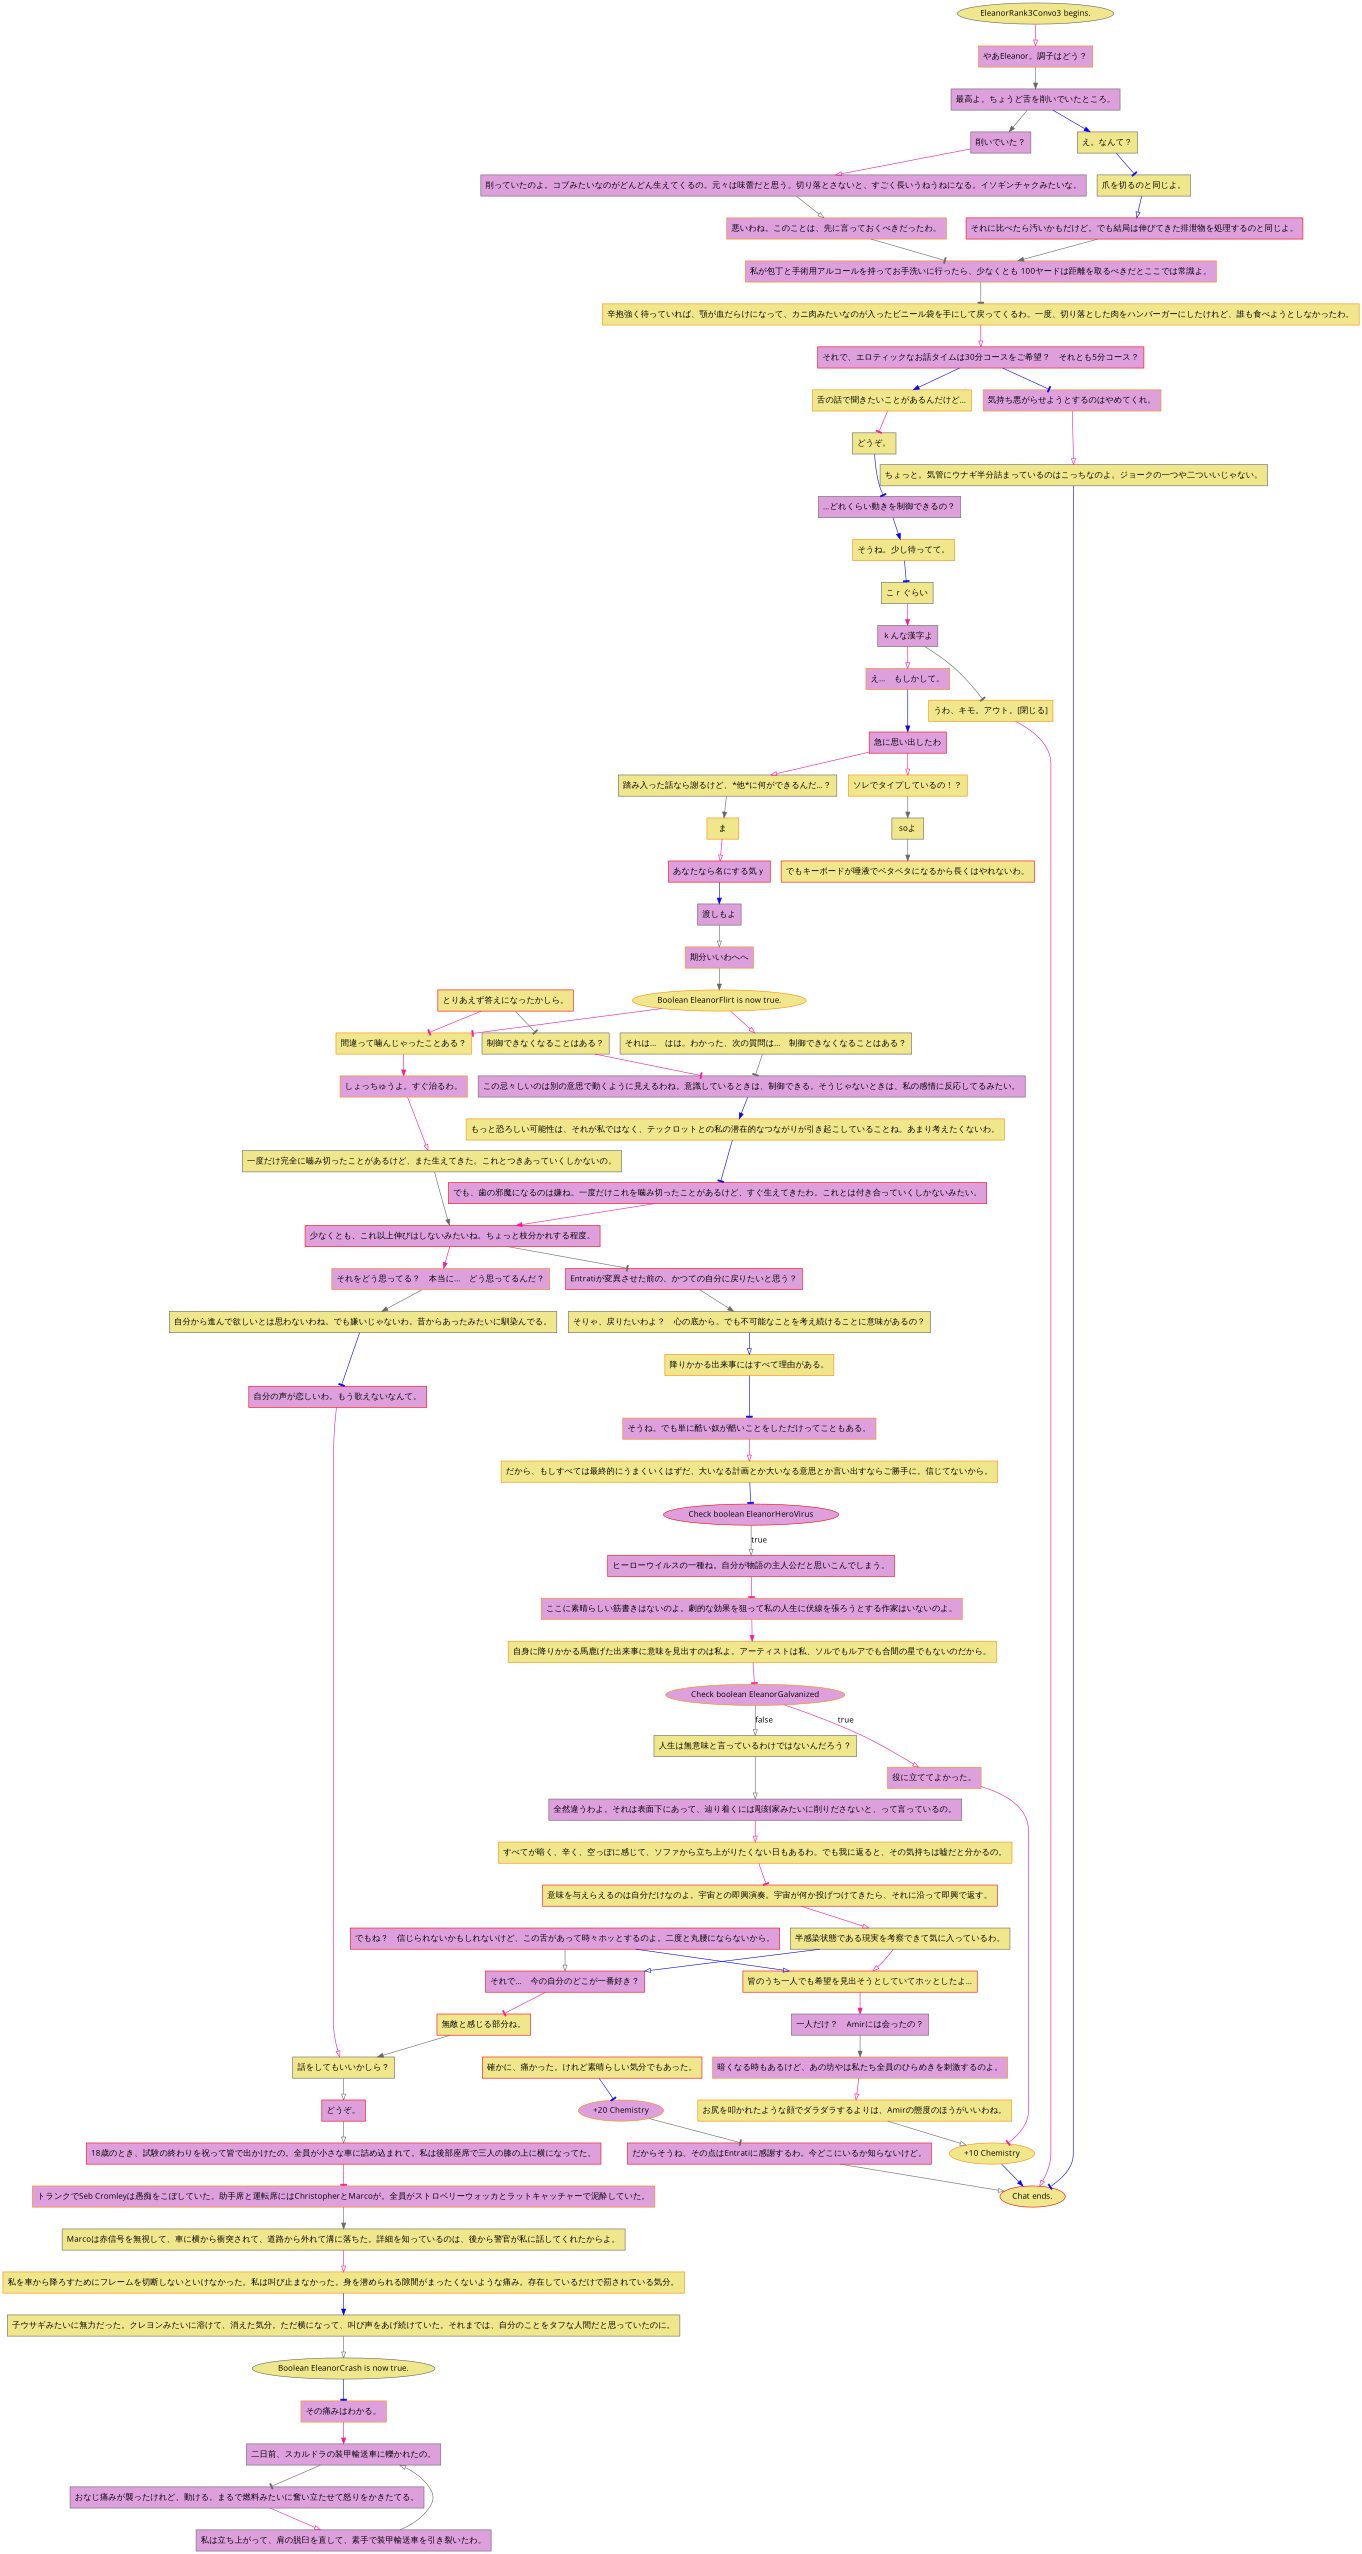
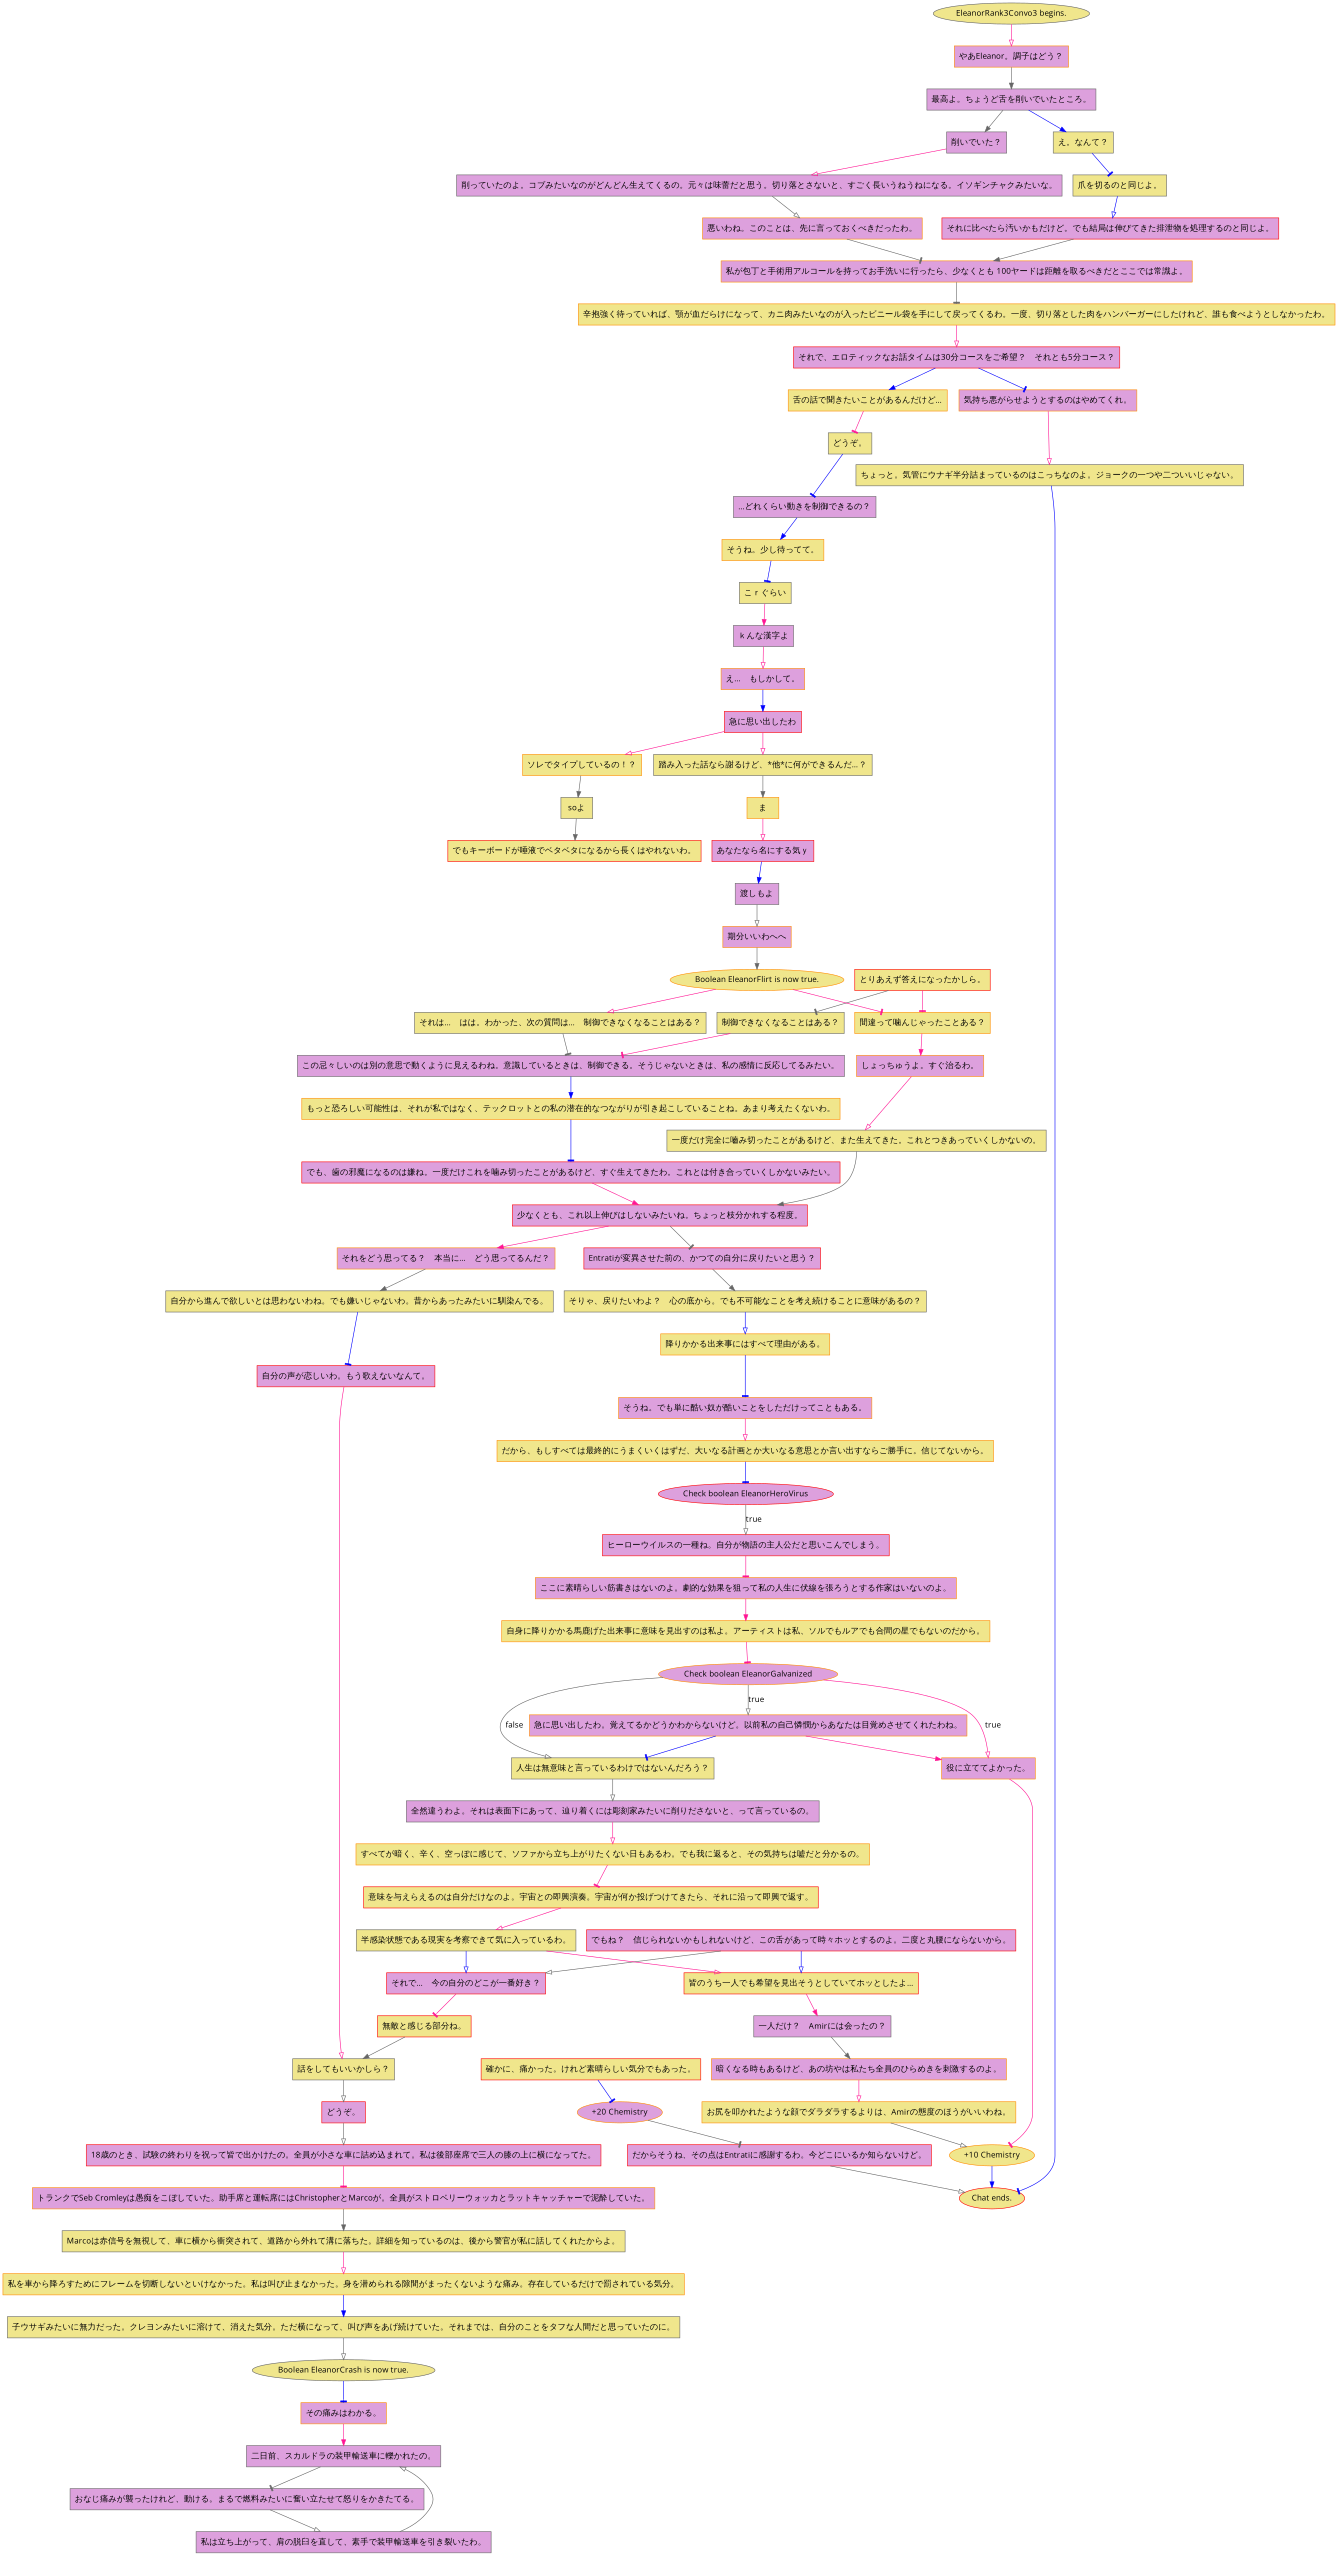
node "うわ、キモ。アウト。[閉じる]": removed
node "急に思い出したわ。覚えてるかどうかわからないけど。以前私の自己憐憫からあなたは目覚めさせてくれたわね。": added
edge "おなじ痛みが襲ったけれど、動ける。まるで燃料みたいに奮い立たせて怒りをかきたてる。" -> "私は立ち上がって、肩の脱臼を直して、素手で装甲輸送車を引き裂いたわ。": color deeppink -> gray40
